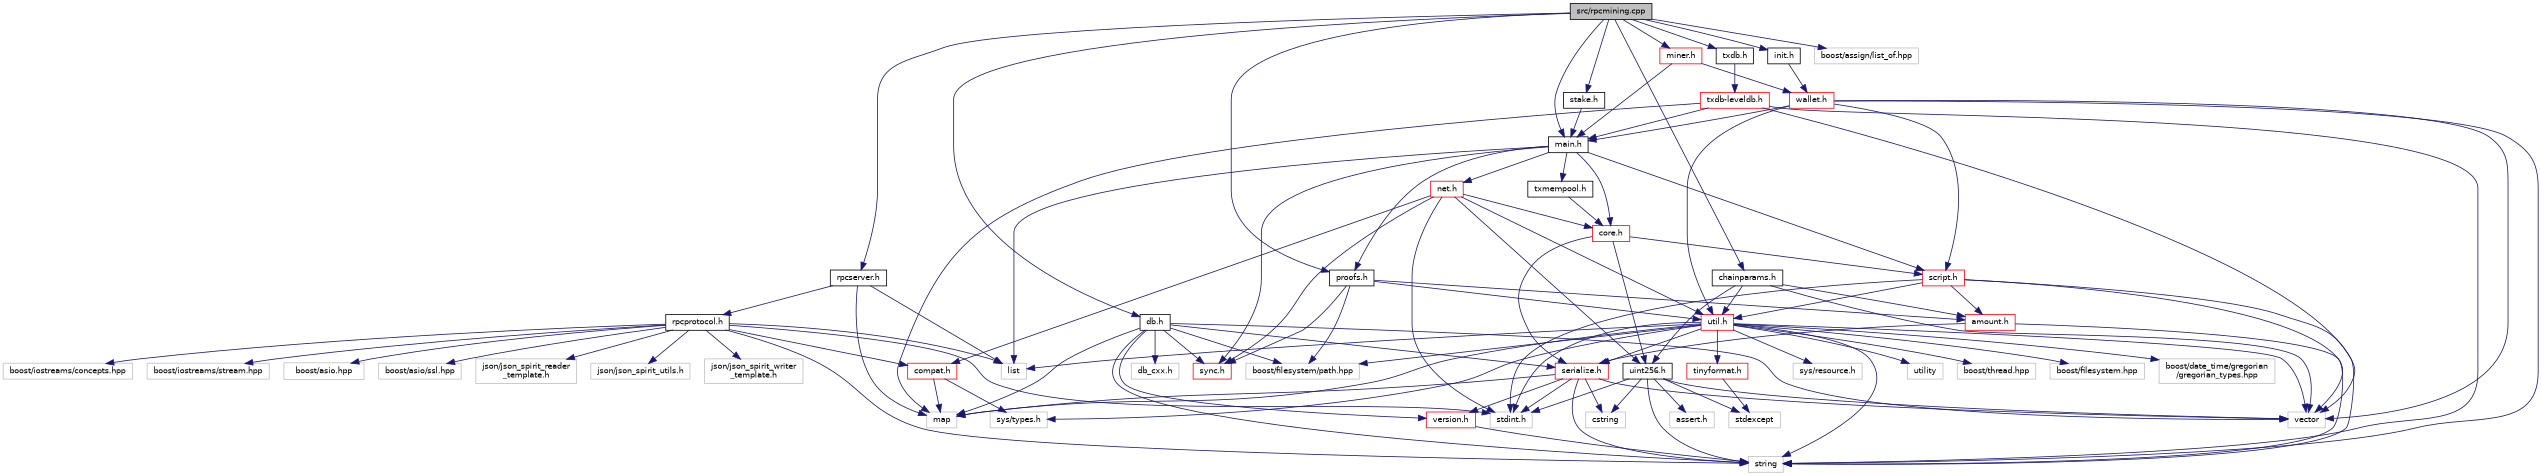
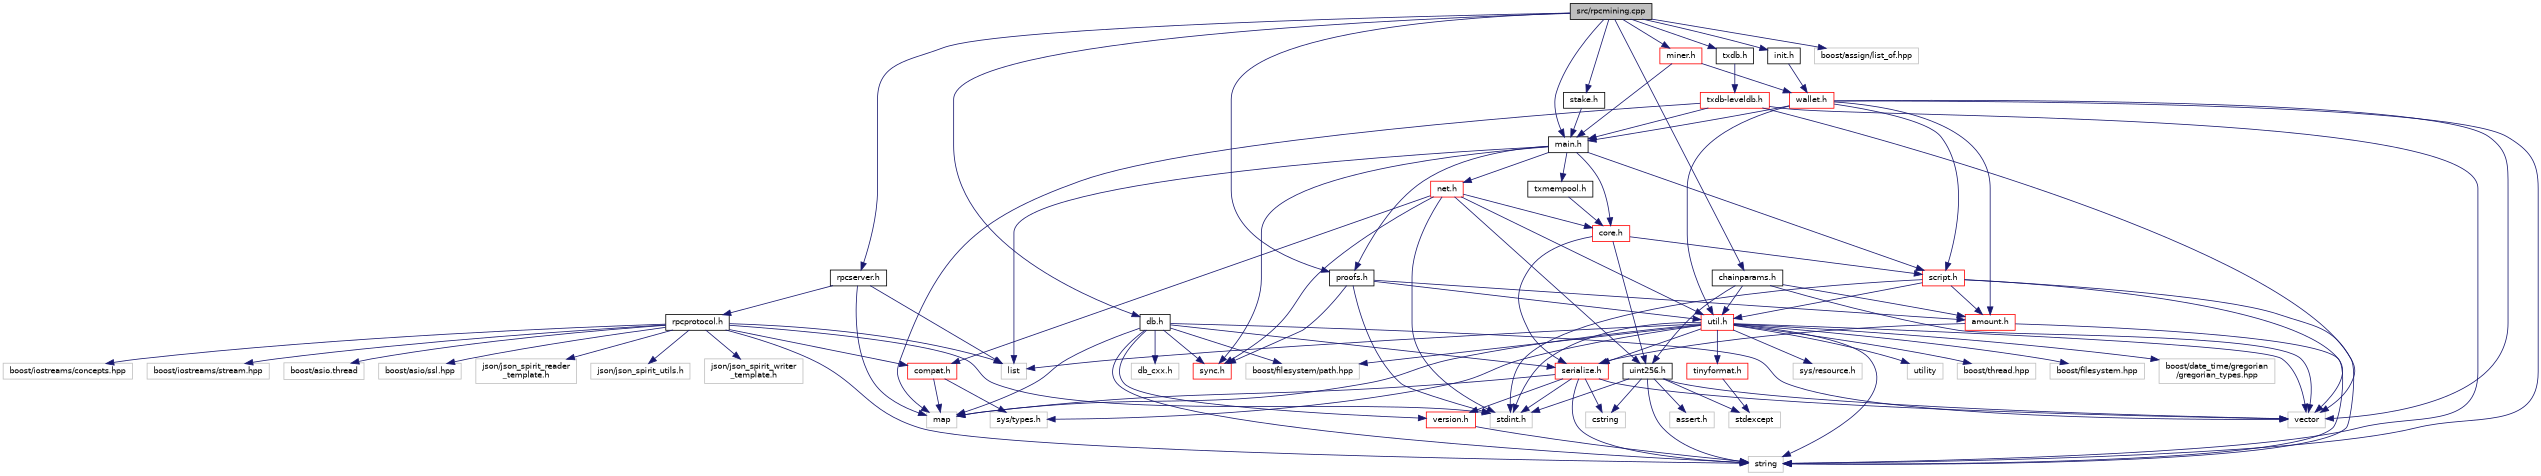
edge "wallet.h" -> "amount.h": added
edge "proofs.h" -> "boost/filesystem/path.hpp": now "proofs.h" -> "stdint.h"
node "boost/asio.hpp": label "boost/asio.hpp" -> "boost/asio.thread"
